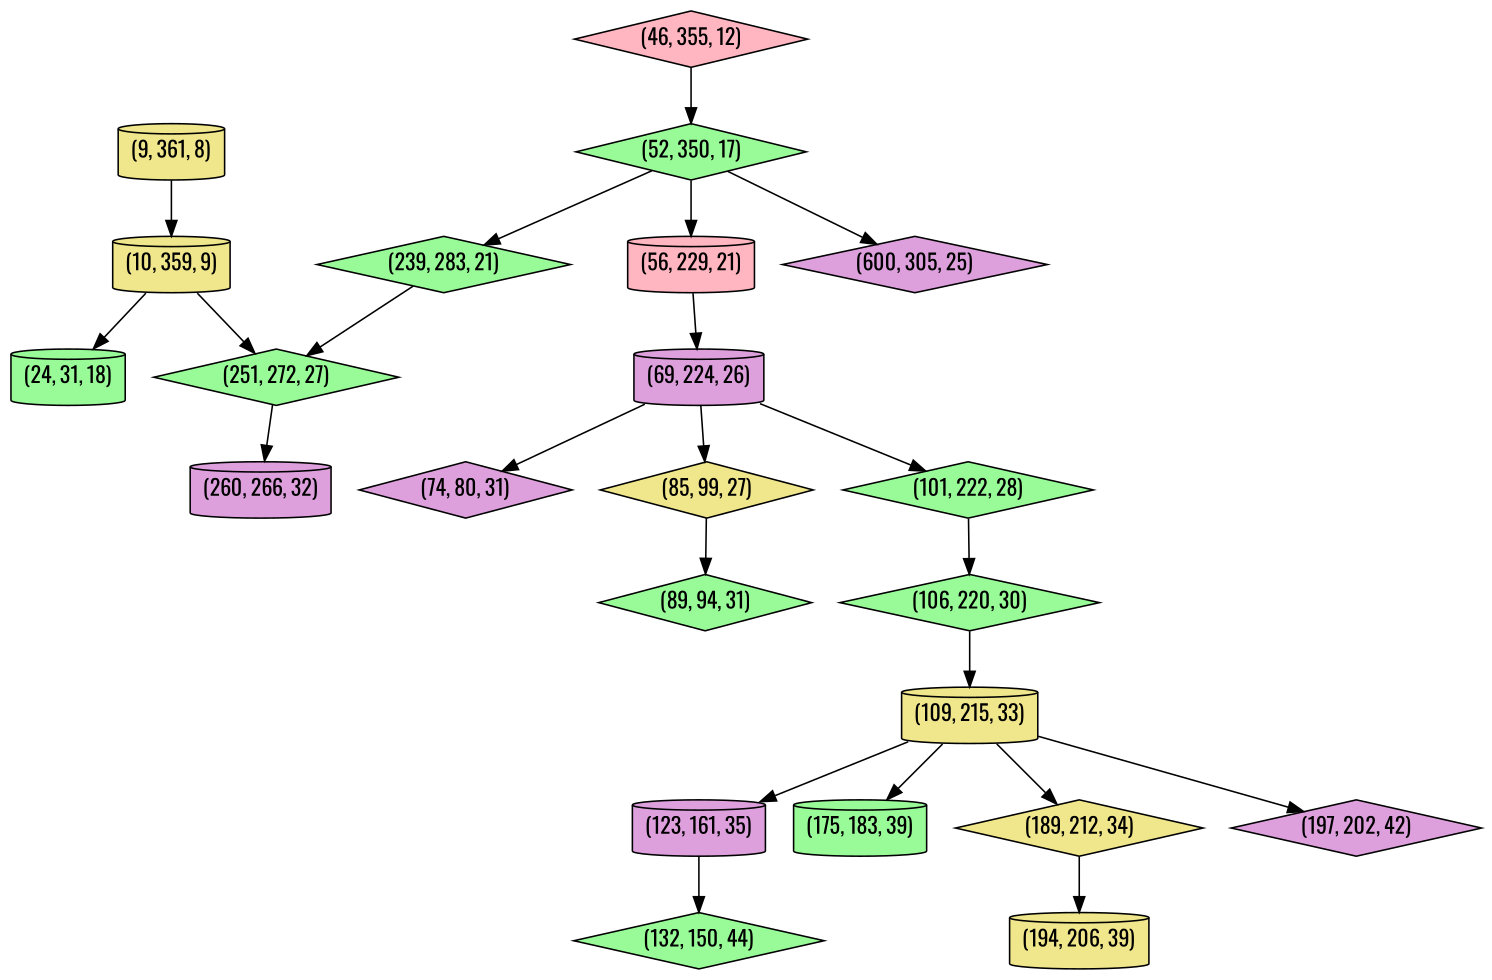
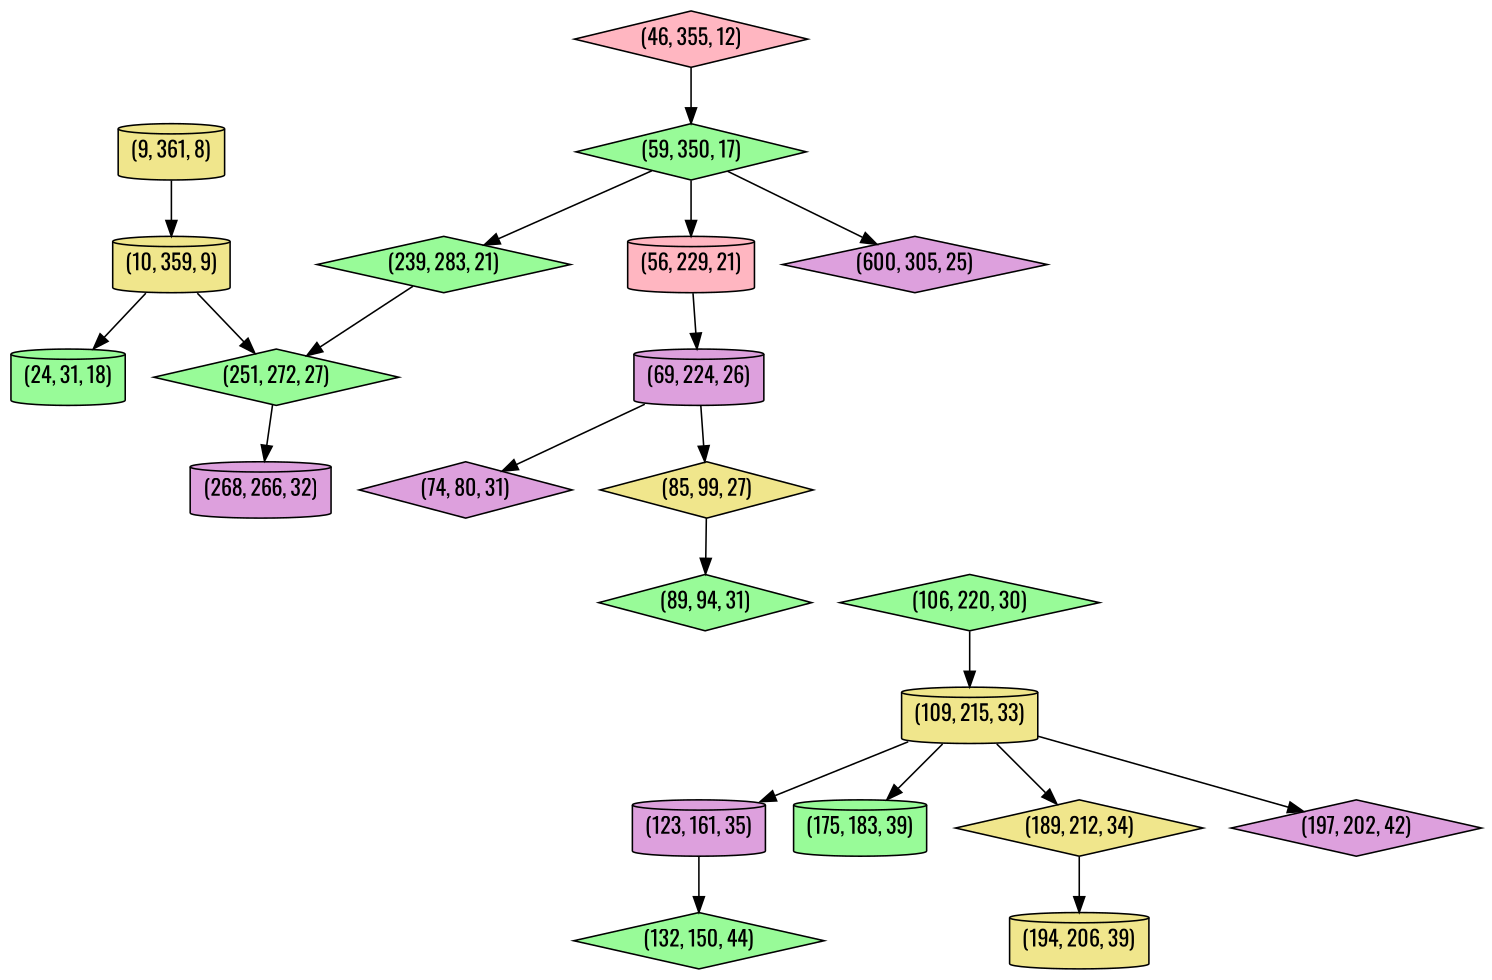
node "(52, 350, 17)": label "(52, 350, 17)" -> "(59, 350, 17)"
node "(260, 266, 32)": label "(260, 266, 32)" -> "(268, 266, 32)"
node "(101, 222, 28)": removed
